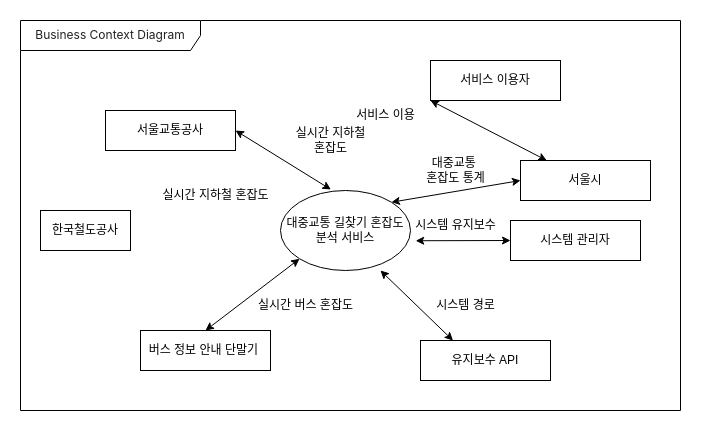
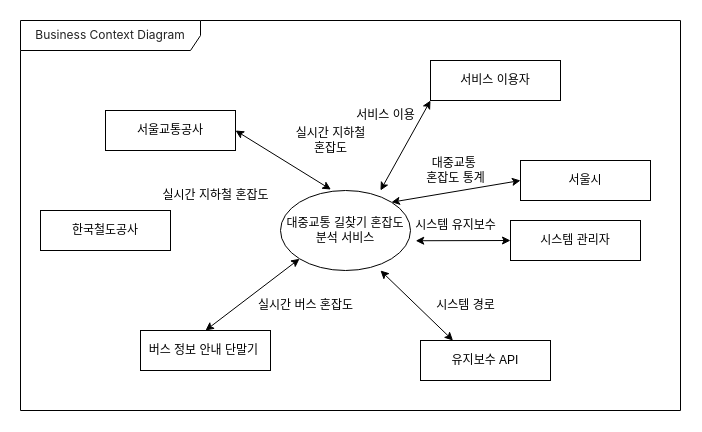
edge "서비스 이용자" -- "서울시": now "서비스 이용자" -- "대중교통 길찾기 혼잡도 분석 서비스"
node "한국철도공사": size 90x40 -> 130x40
